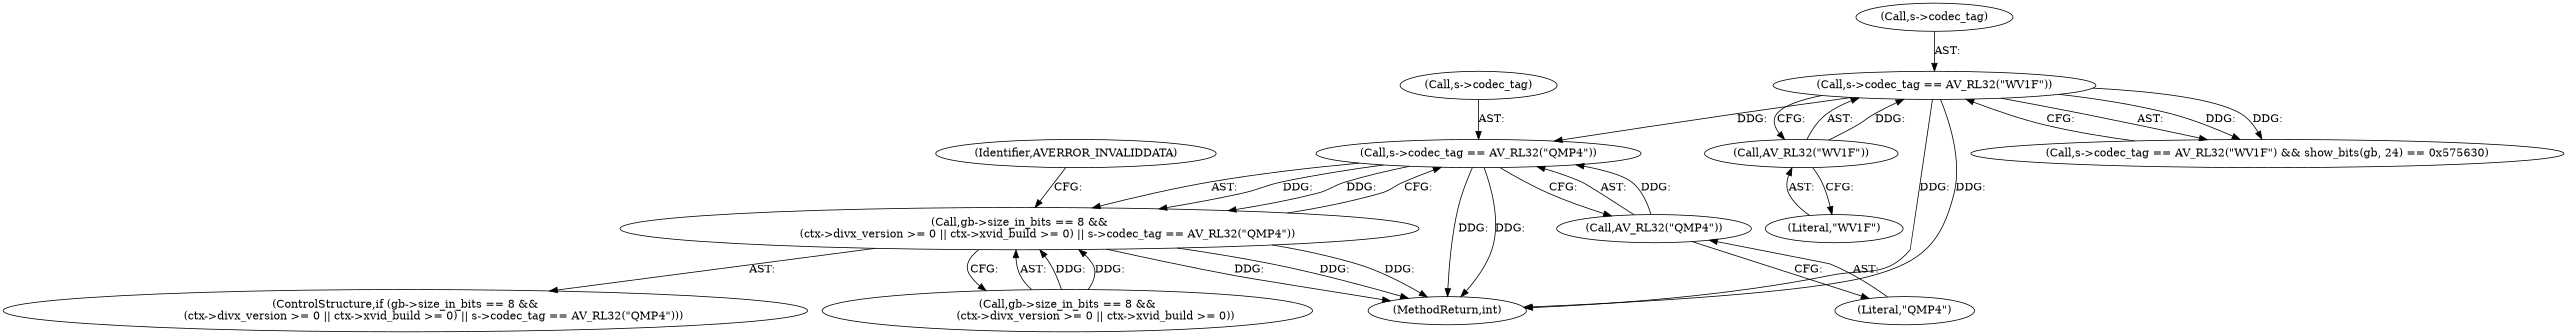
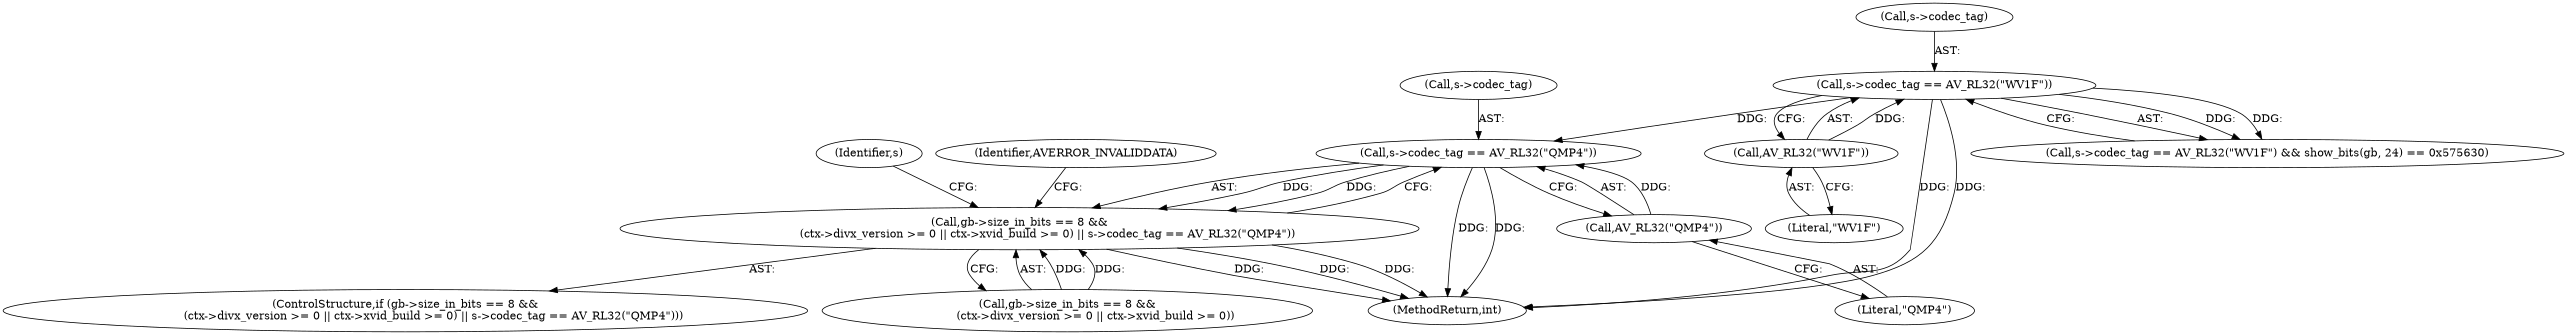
node "(Identifier,s)": added
